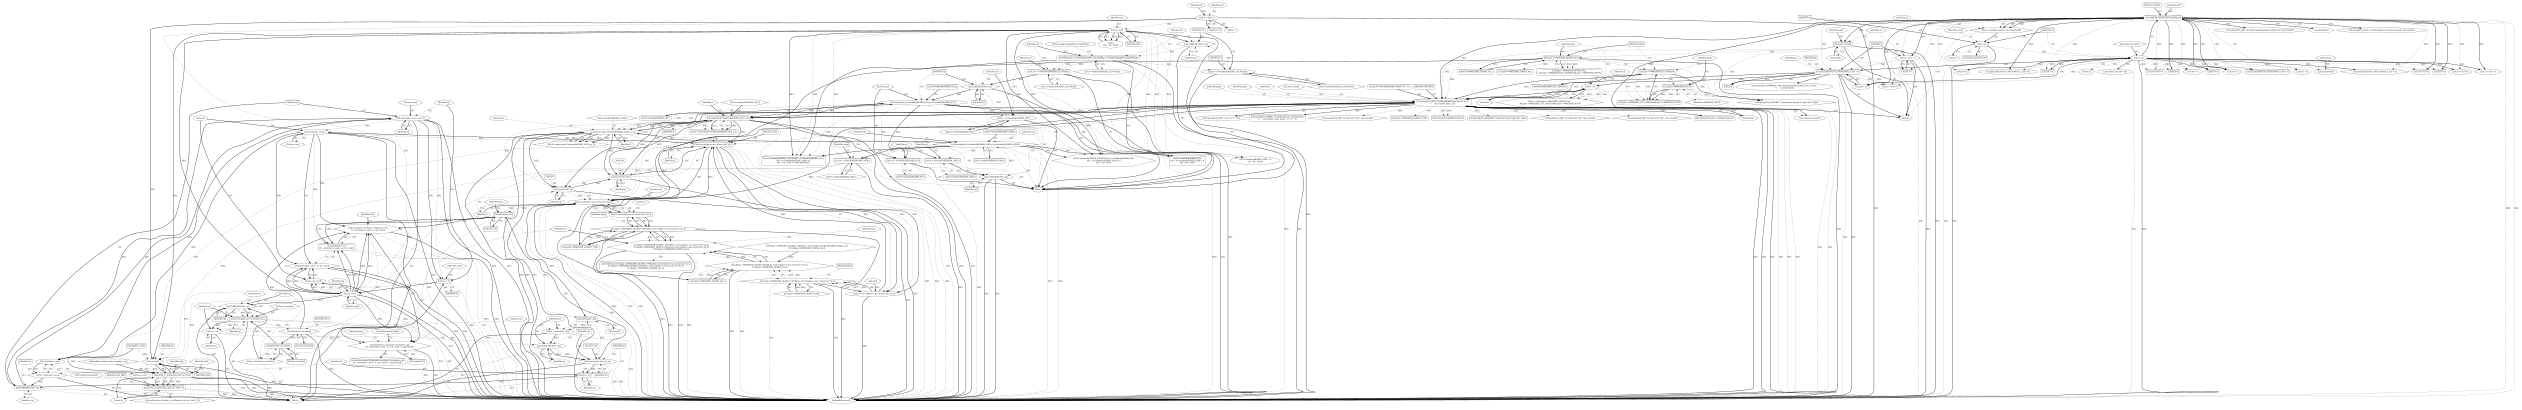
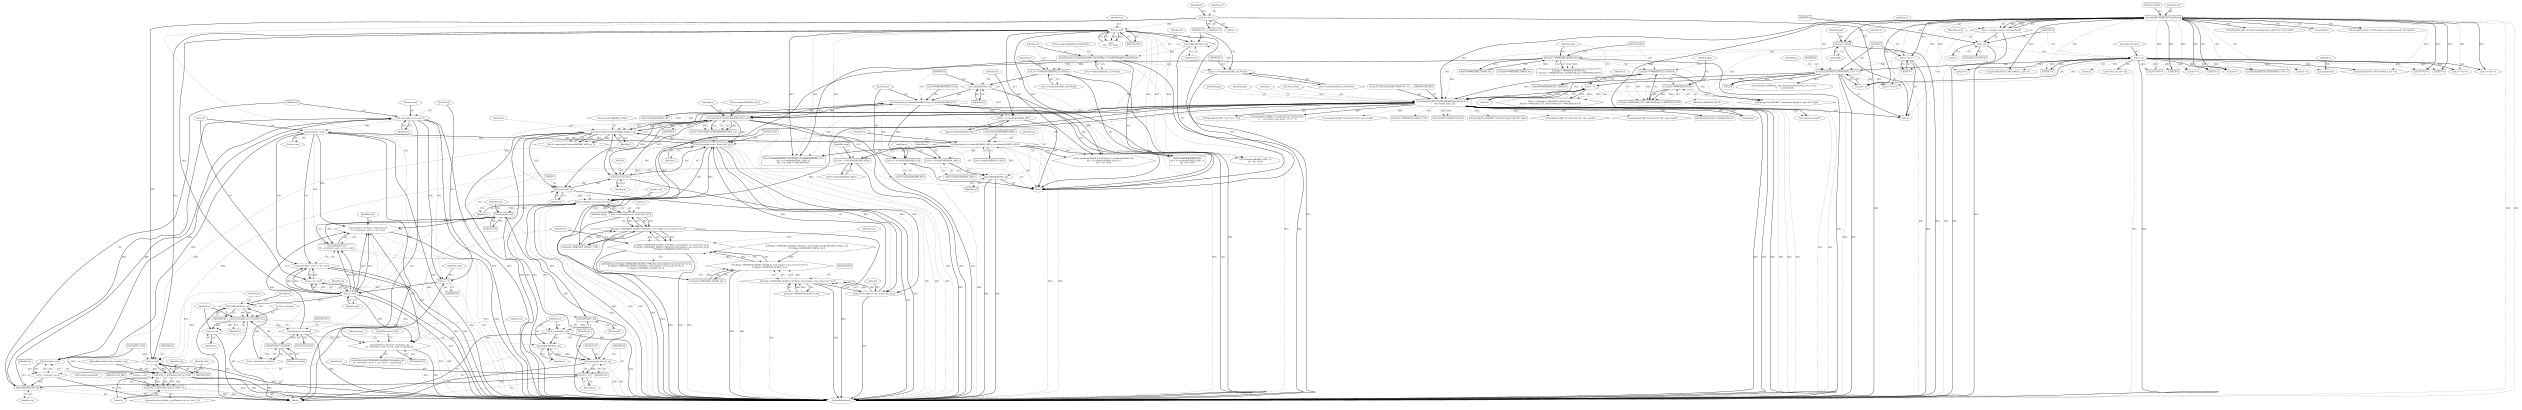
edge "(Call,n==0)" -> "(Call,read(req->socket, buf, sizeof(buf)))": now "(Call,n = read(req->socket, buf, sizeof(buf)))" -> "(Call,read(req->socket, buf, sizeof(buf)))"
edge "(Call,0==strncmp(serv->st, (const char *)p, l))" -> "(MethodReturn,void)": added, label "DDG:"
edge "(Call,n = read(req->socket, buf, sizeof(buf)))" -> "(MethodReturn,void)": added, label "DDG:"
edge "(Call,m = strlen(serv->st))" -> "(MethodReturn,void)": style dashed -> bold
